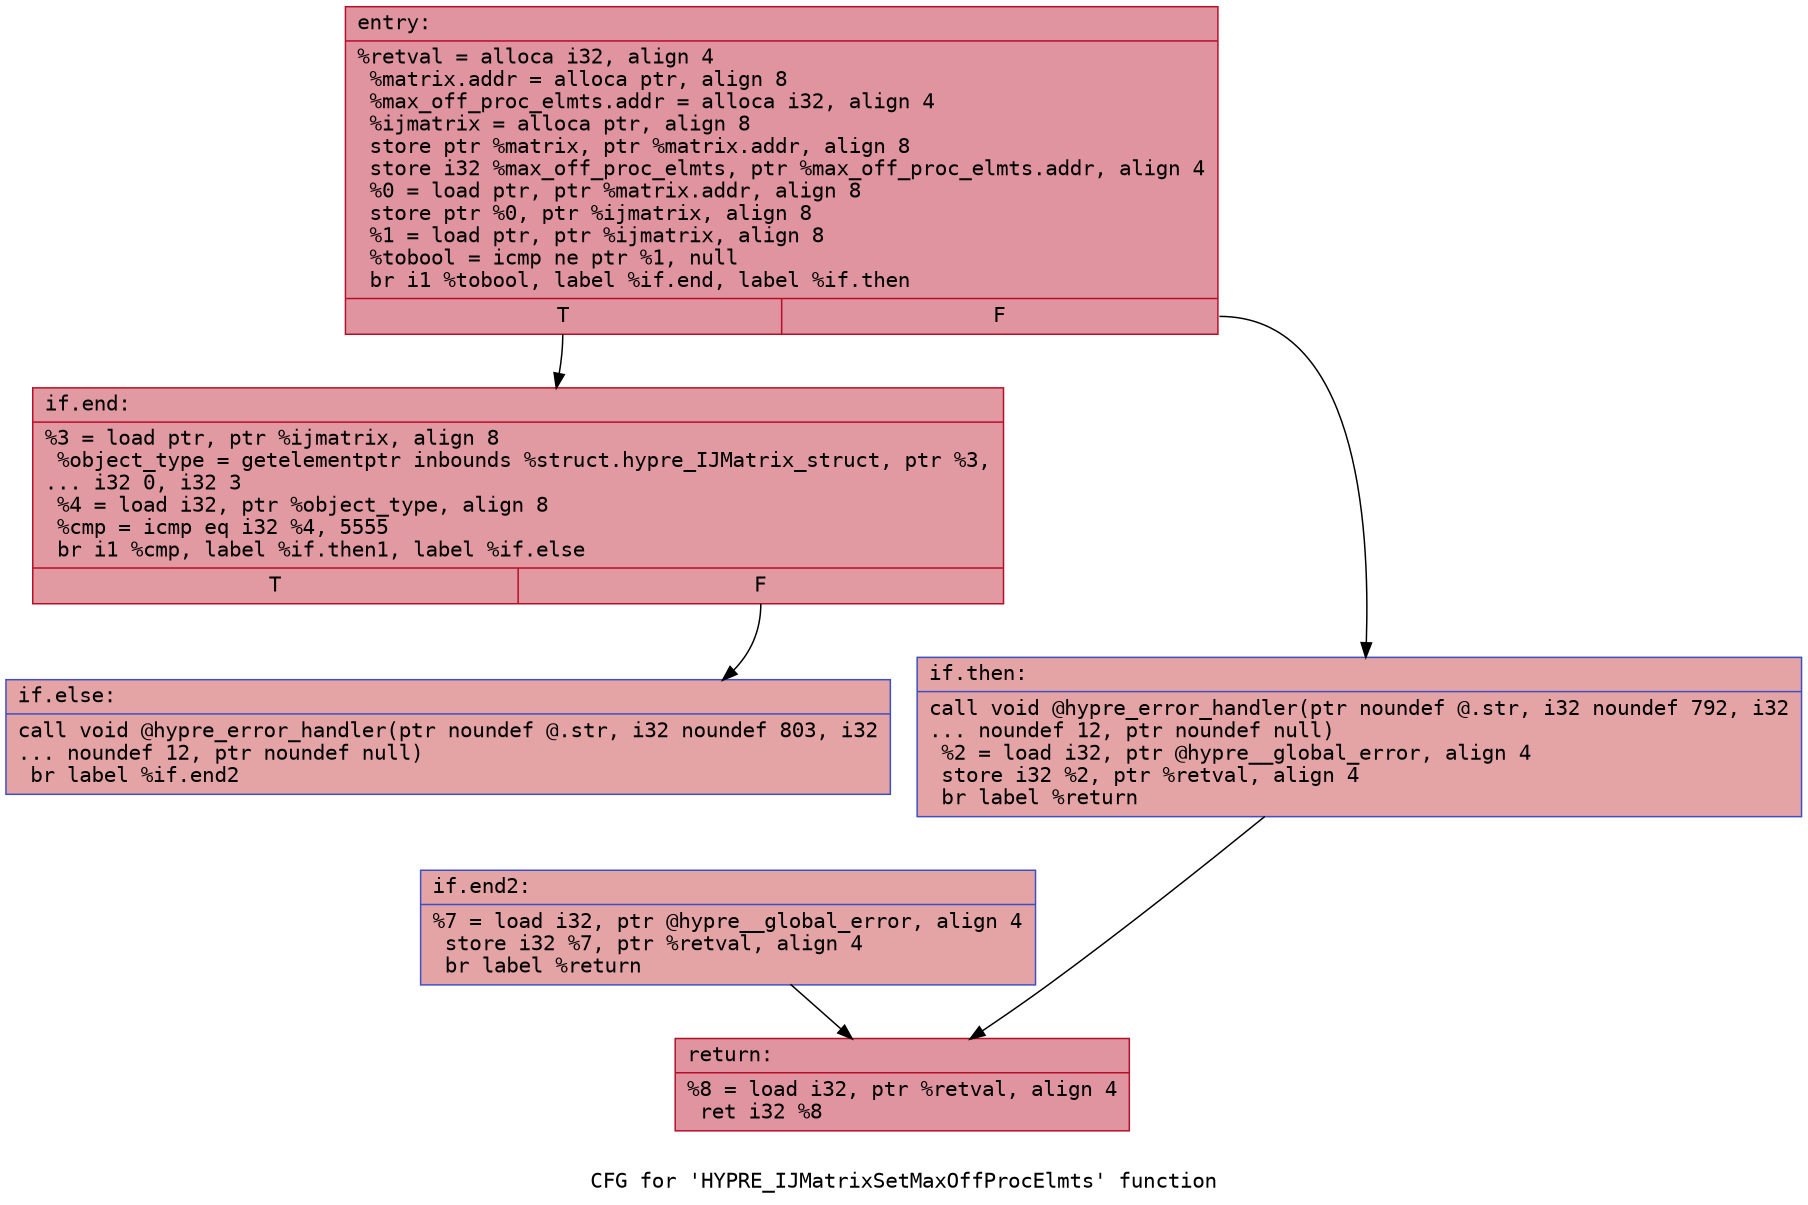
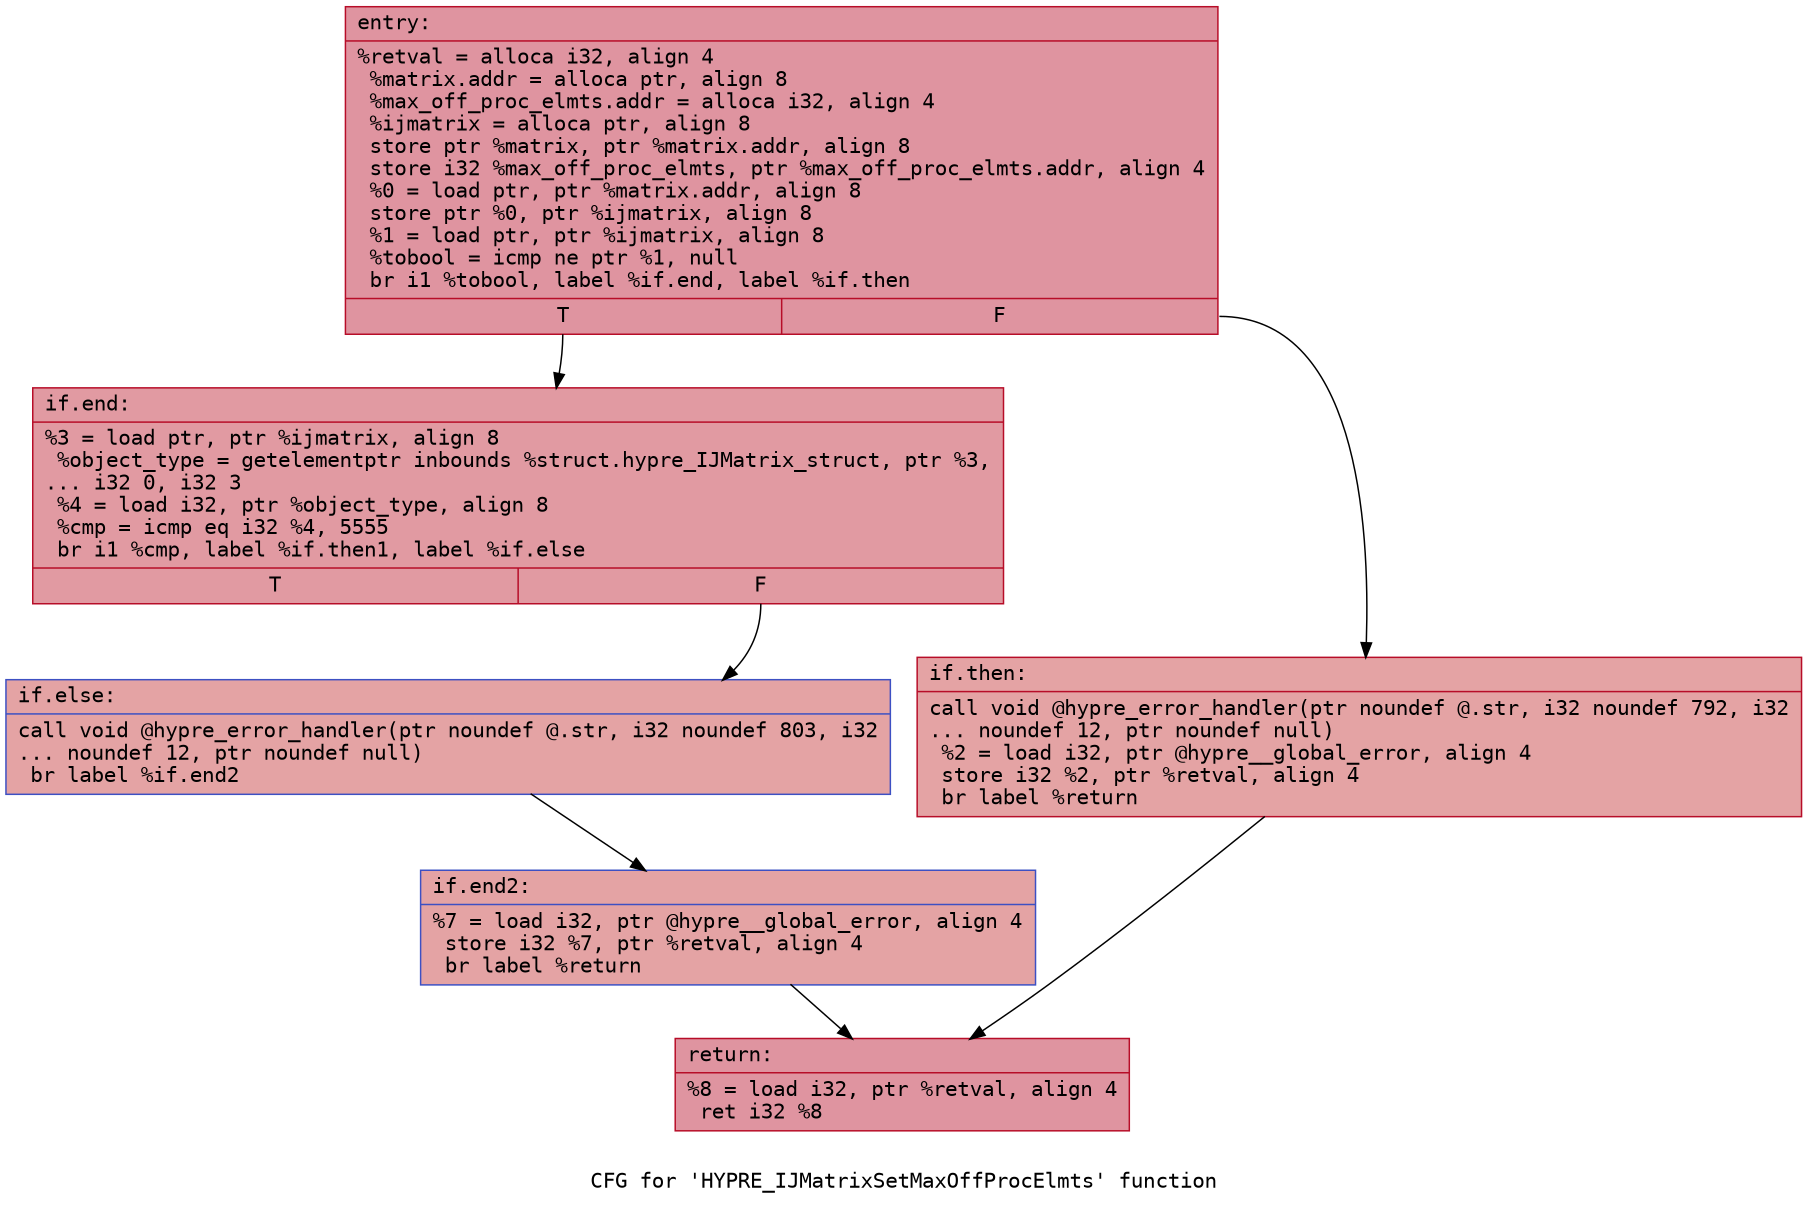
node "if.then:": color #3d50c3ff -> #b70d28ff
edge "if.else:" -> "if.end2:": added
